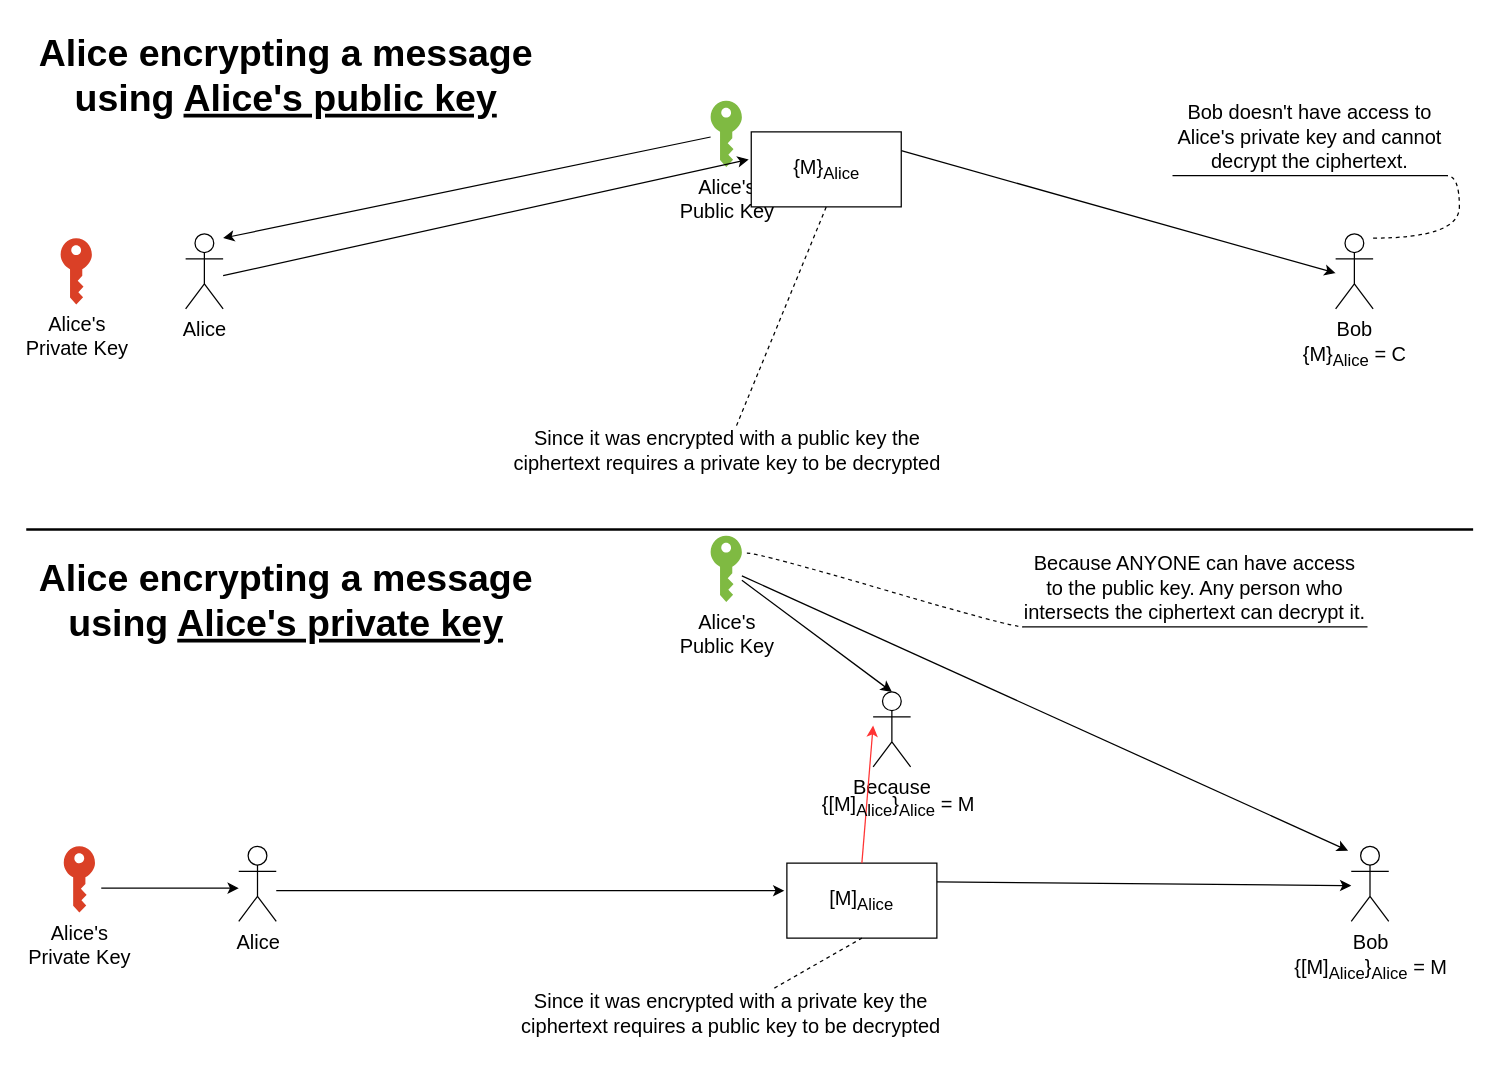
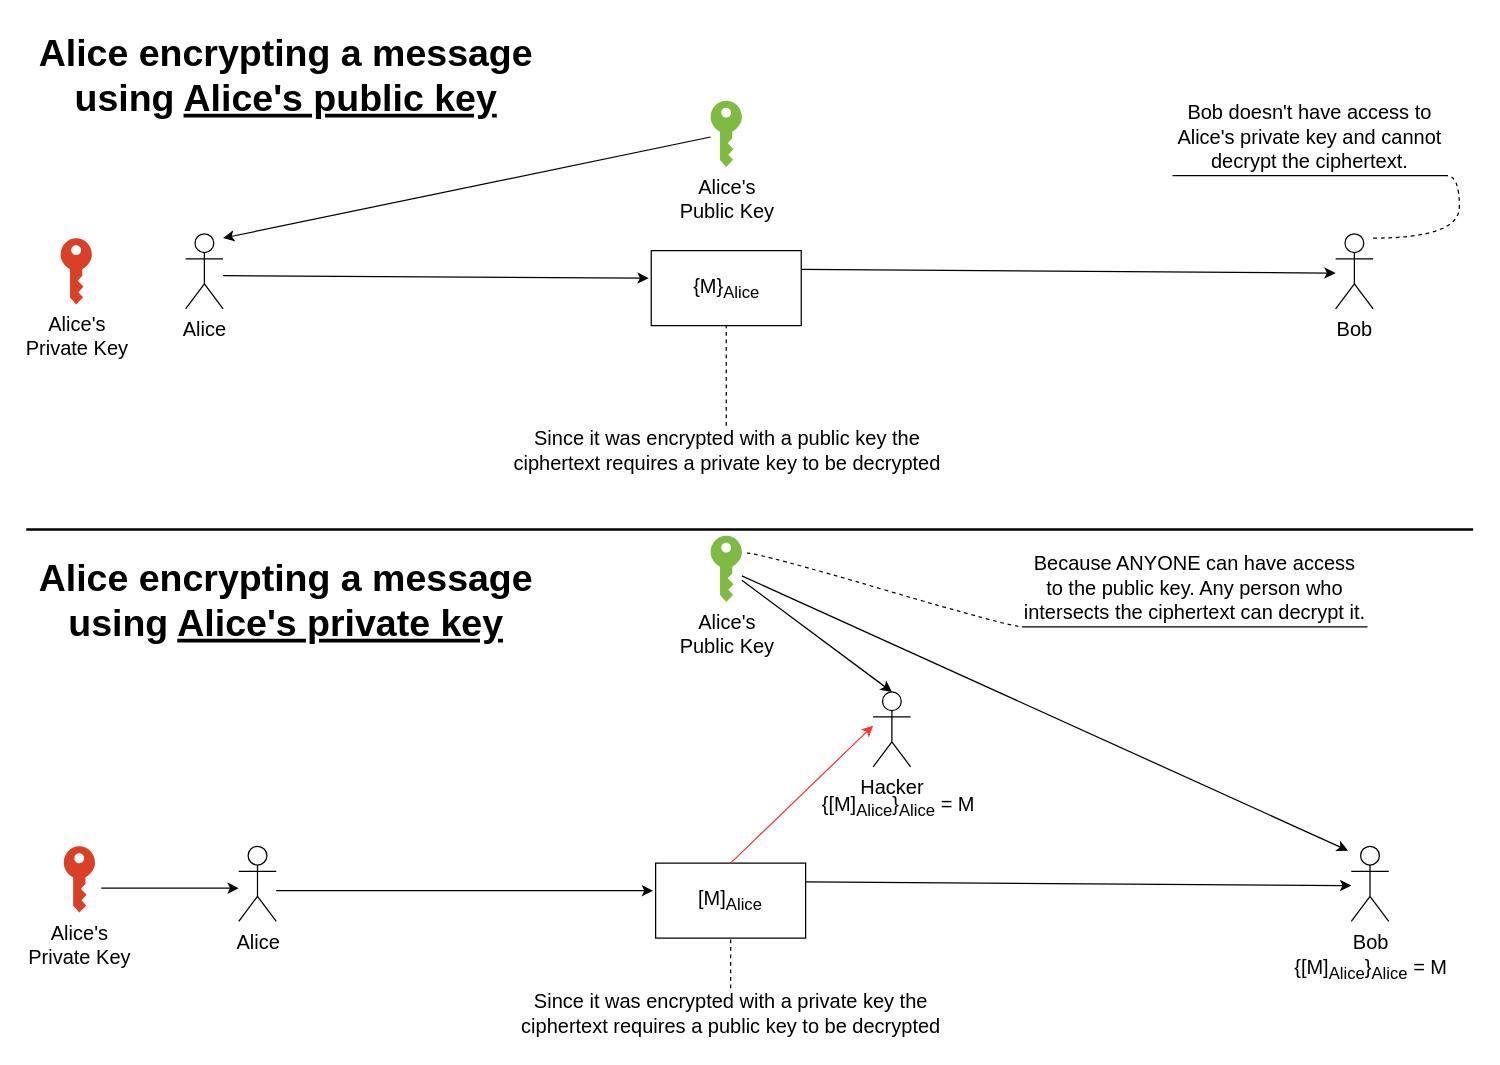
node "{M}Alice": moved (826, 169) -> (726, 288)
node "{M}Alice = C": removed
node "Because": label "Because" -> "Hacker"
node "[M]Alice": moved (862, 901) -> (731, 901)
